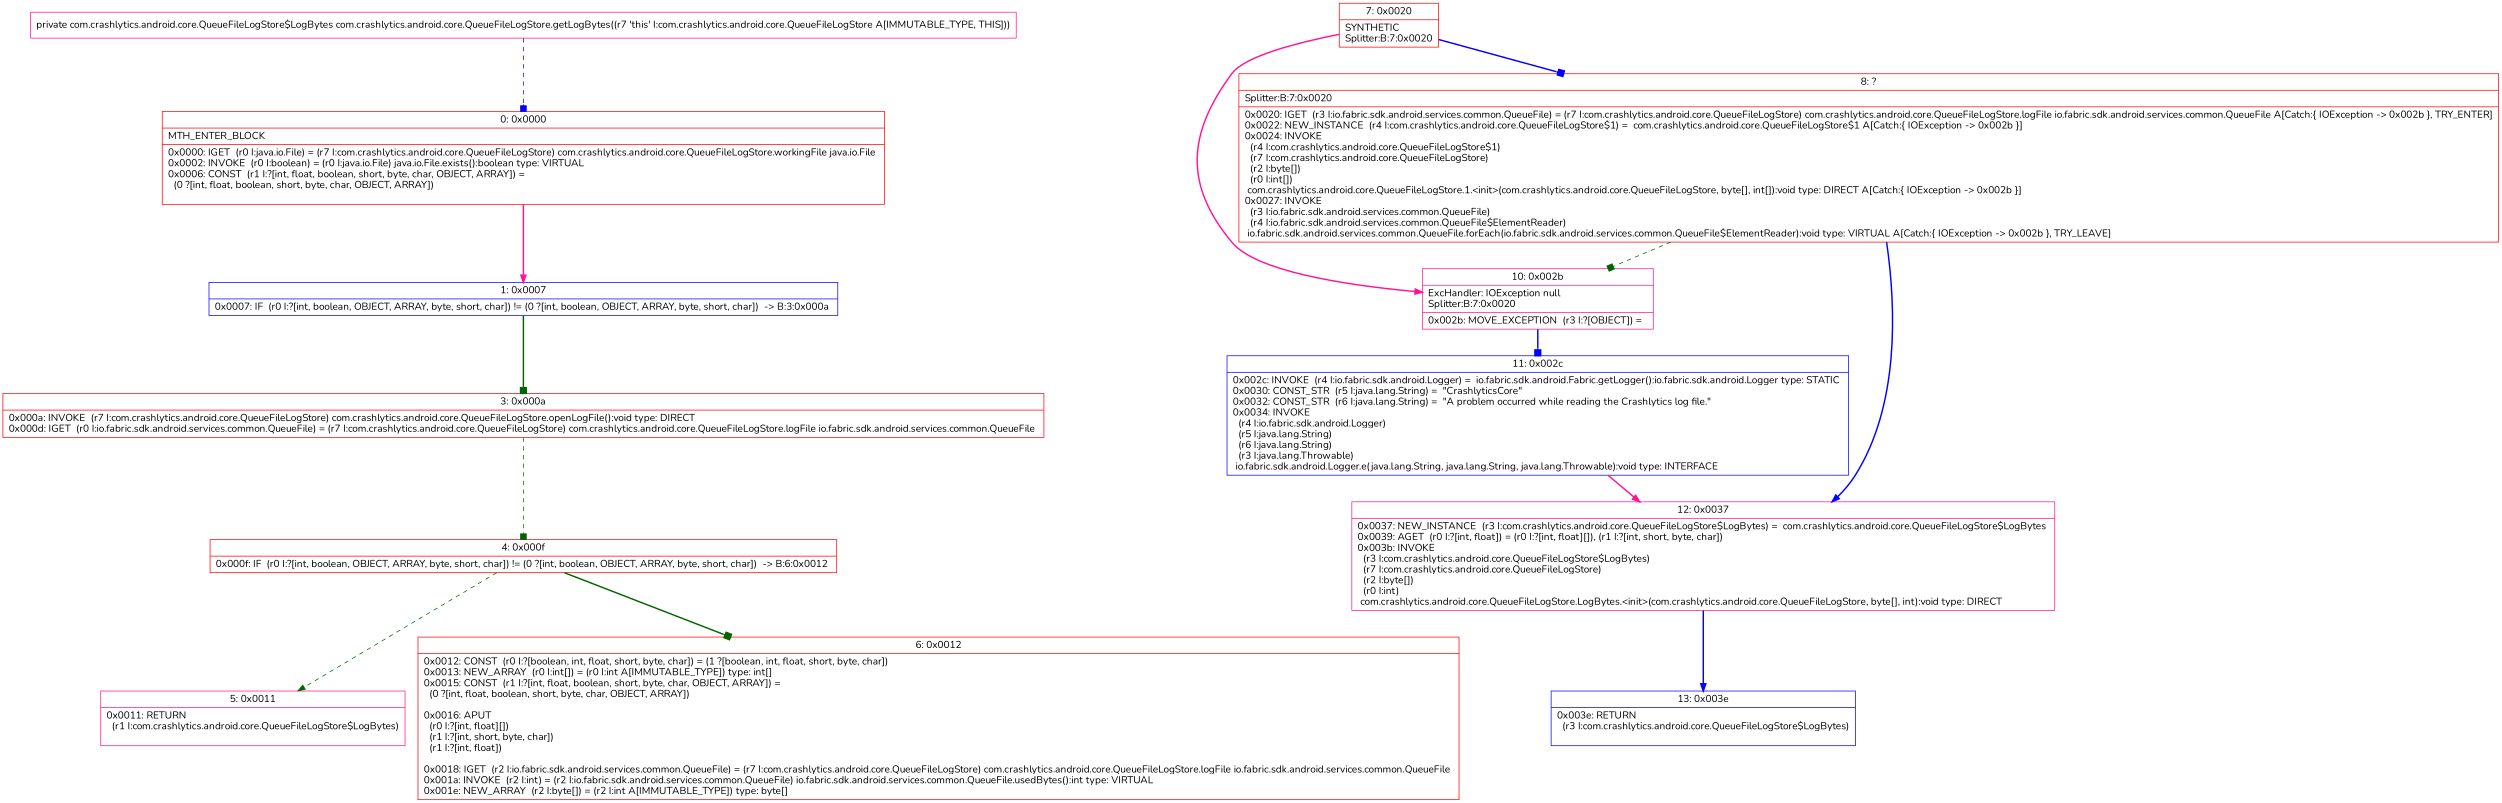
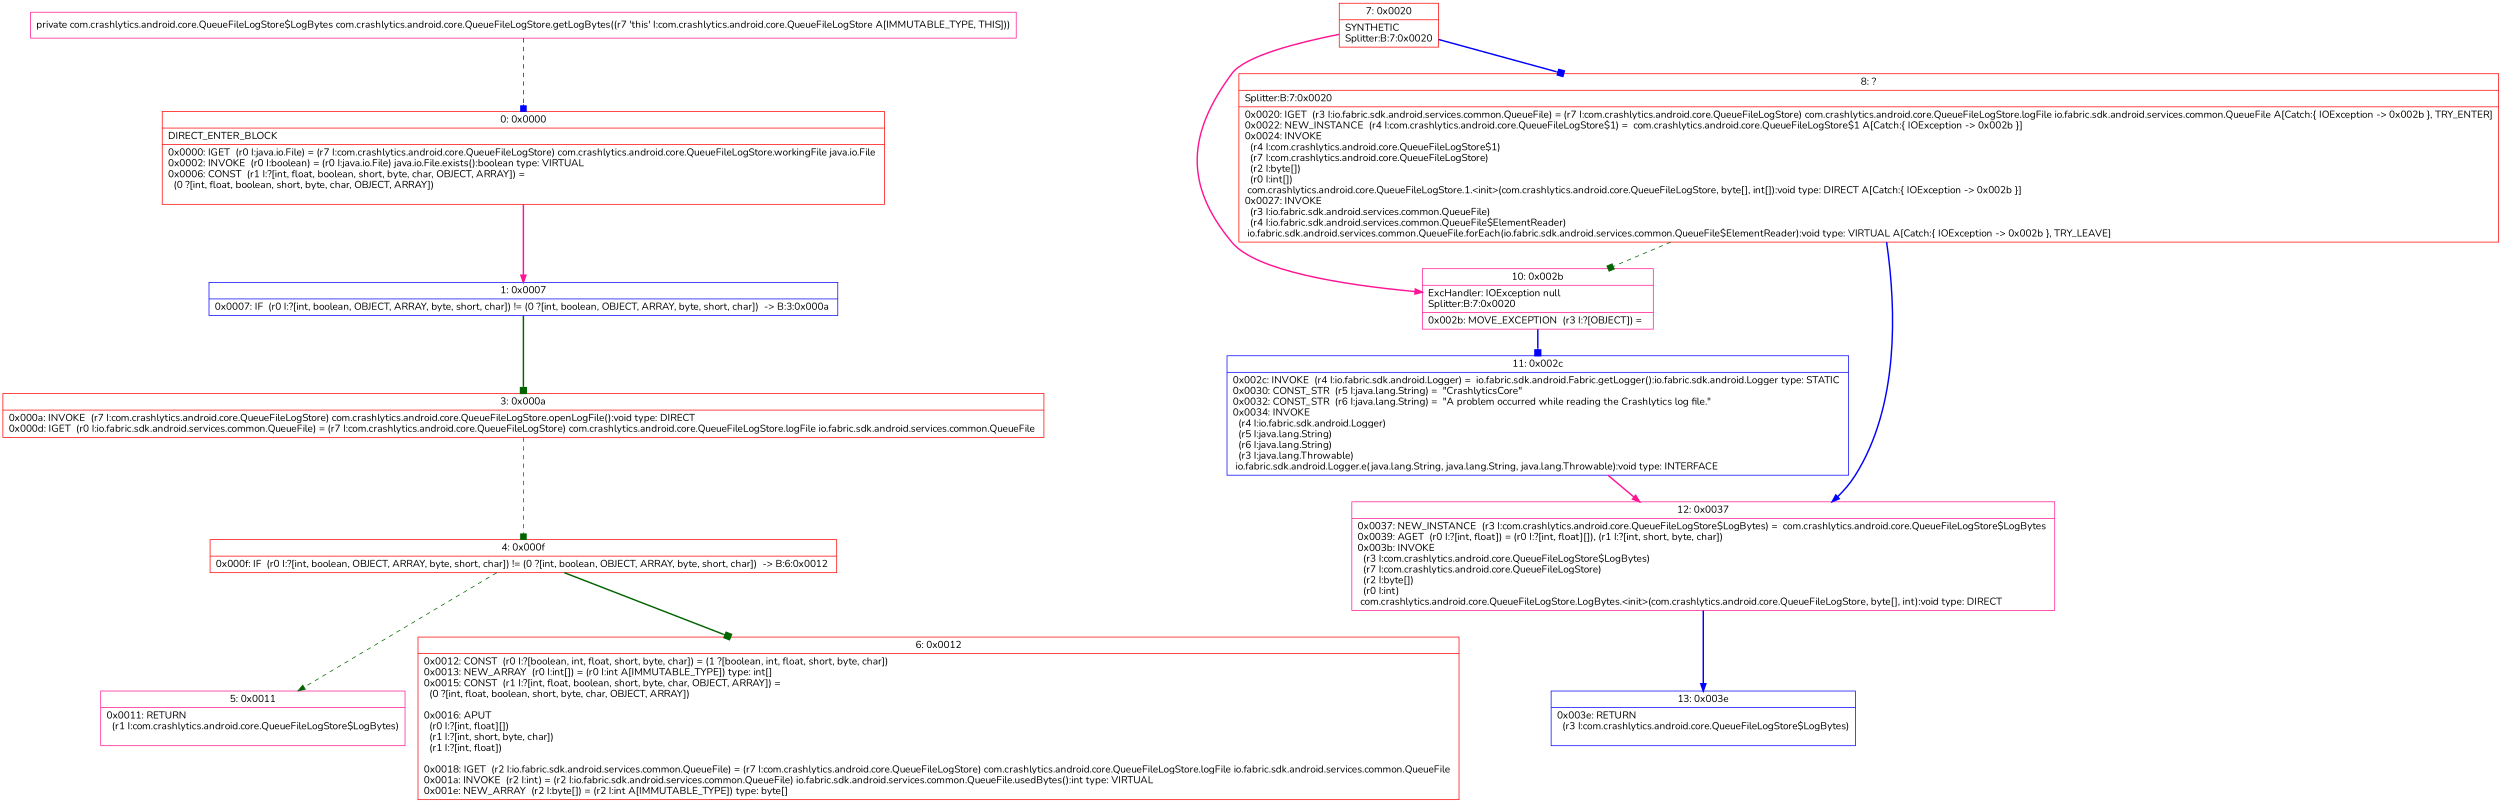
node "0: 0x0000": text "MTH_ENTER_BLOCK" -> "DIRECT_ENTER_BLOCK"
